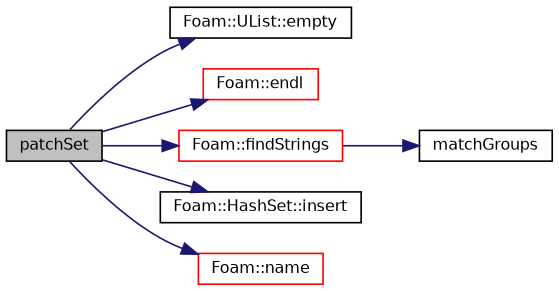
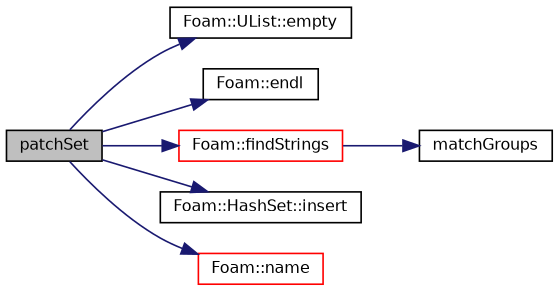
node "Foam::endl": color red -> black
